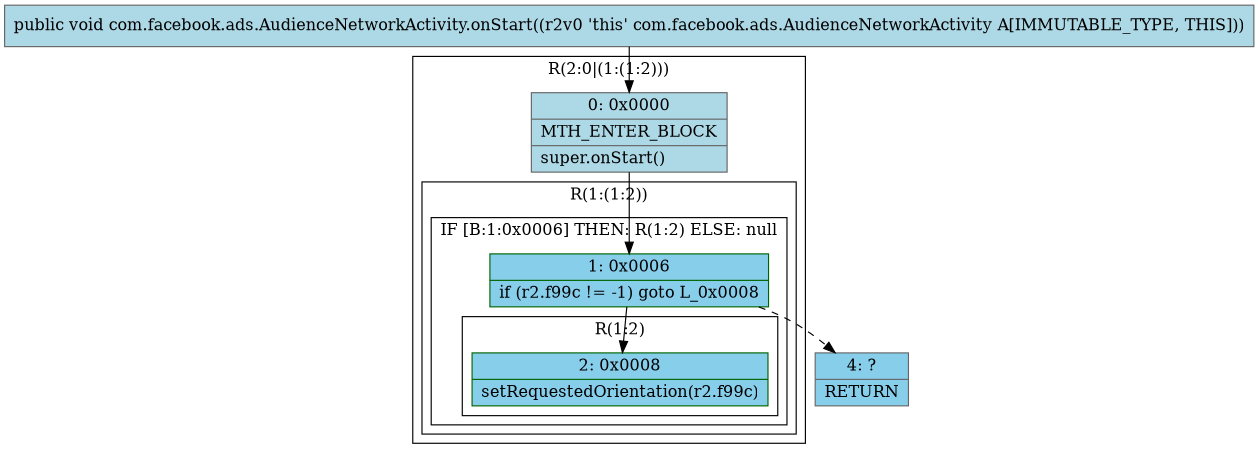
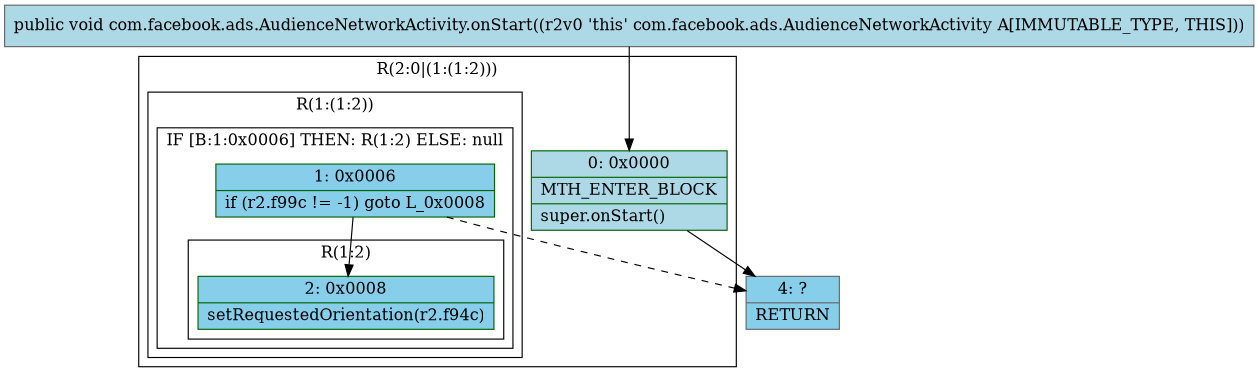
node "0: 0x0000": color gray40 -> darkgreen
edge "0: 0x0000" -> "1: 0x0006": now "0: 0x0000" -> "4: ?"
node "2: 0x0008": text "setRequestedOrientation(r2.f99c)" -> "setRequestedOrientation(r2.f94c)"
